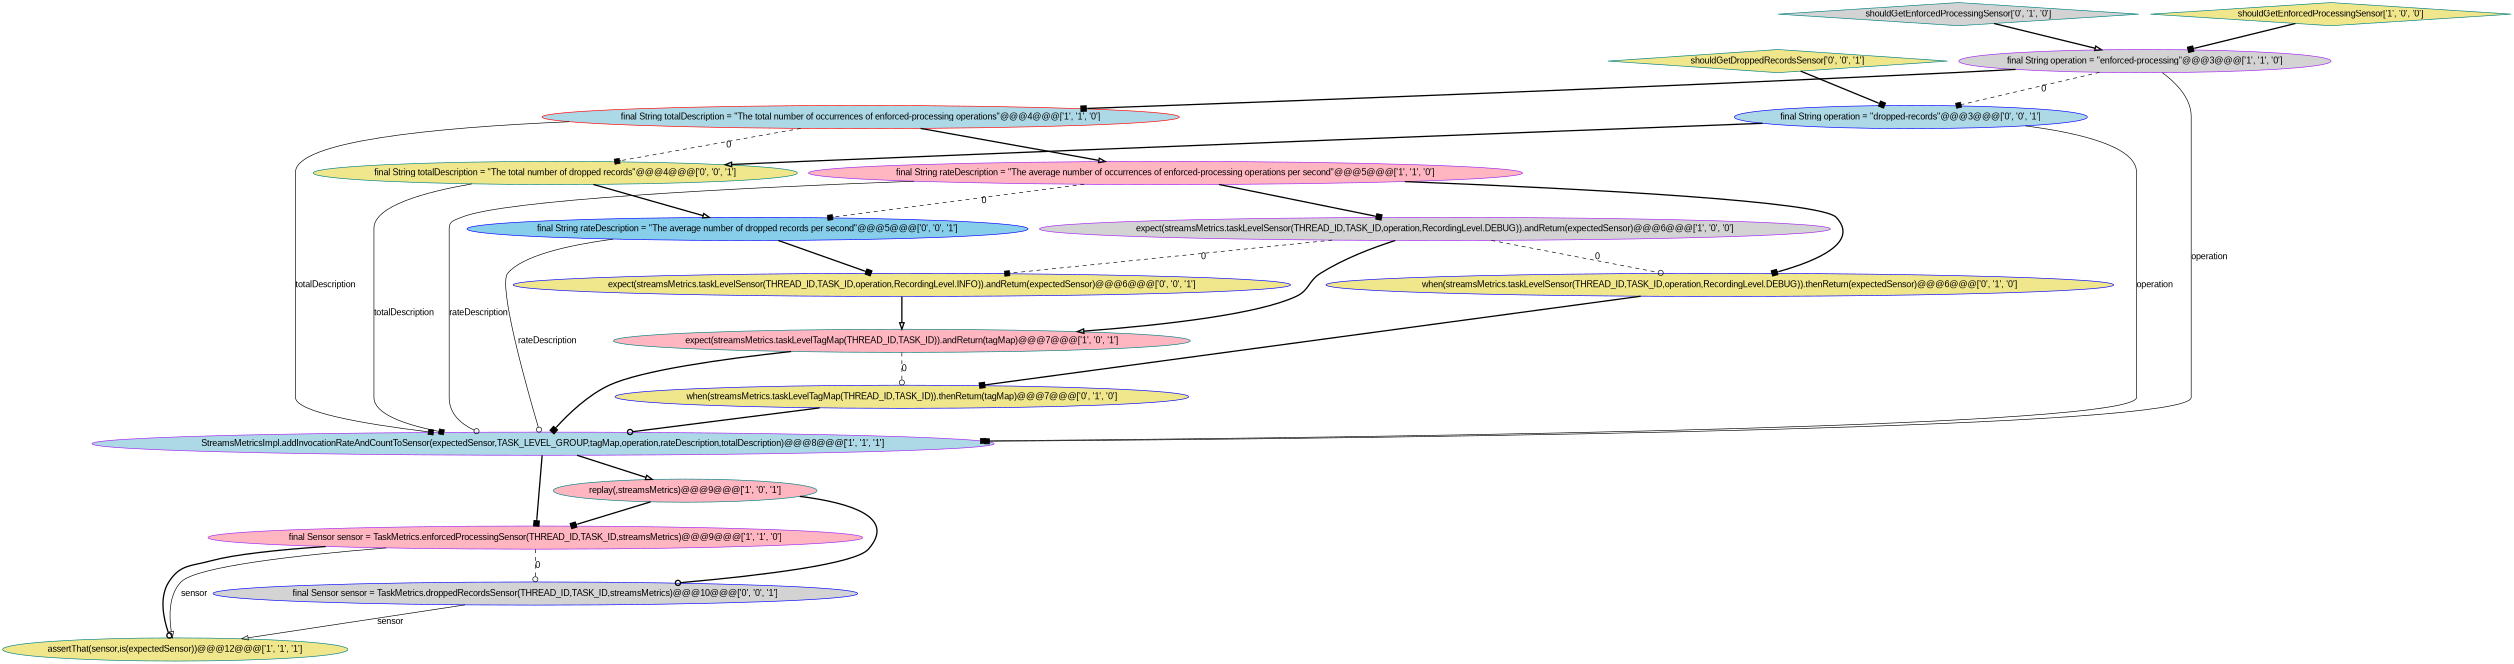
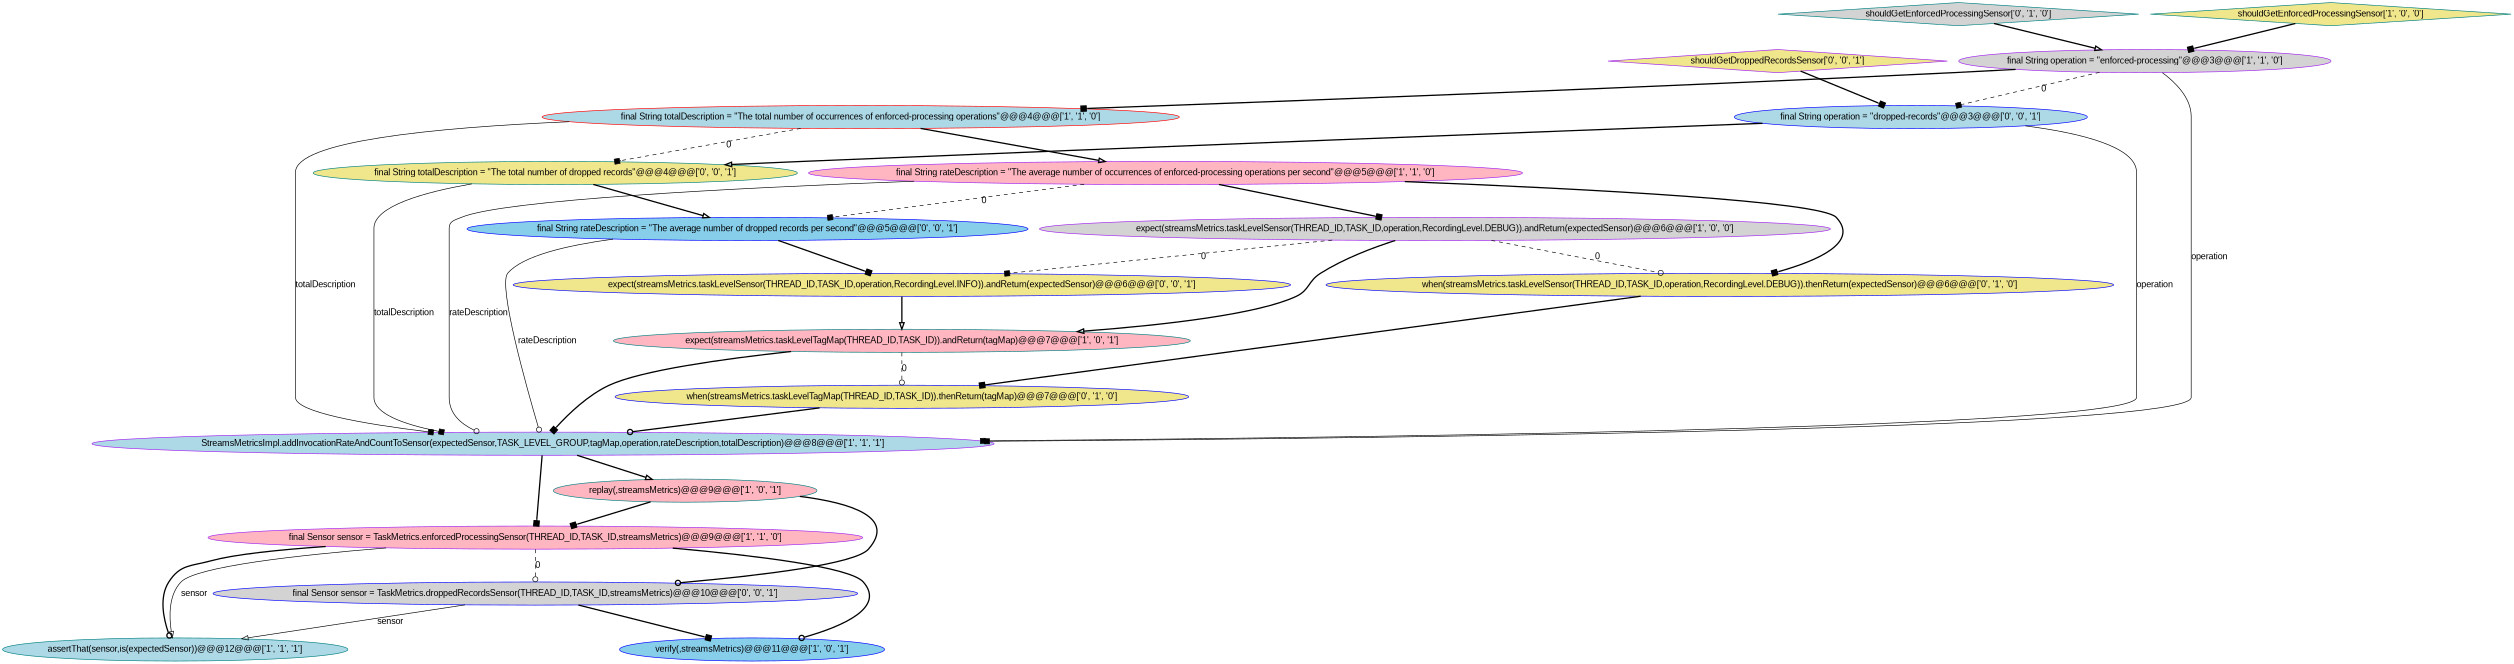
node "shouldGetDroppedRecordsSensor['0', '0', '1']": color teal -> purple
node "assertThat(sensor,is(expectedSensor))@@@12@@@['1', '1', '1']": fillcolor khaki -> lightblue
node "verify(,streamsMetrics)@@@11@@@['1', '0', '1']": added
